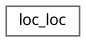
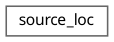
node "loc_loc": label "loc_loc" -> "source_loc"
